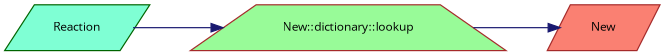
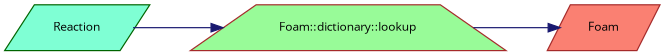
node "New::dictionary::lookup": label "New::dictionary::lookup" -> "Foam::dictionary::lookup"
node "New": label "New" -> "Foam"
